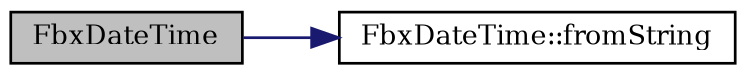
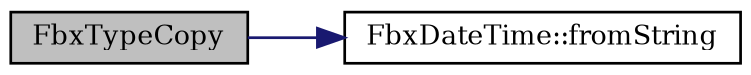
node "FbxDateTime": label "FbxDateTime" -> "FbxTypeCopy"
